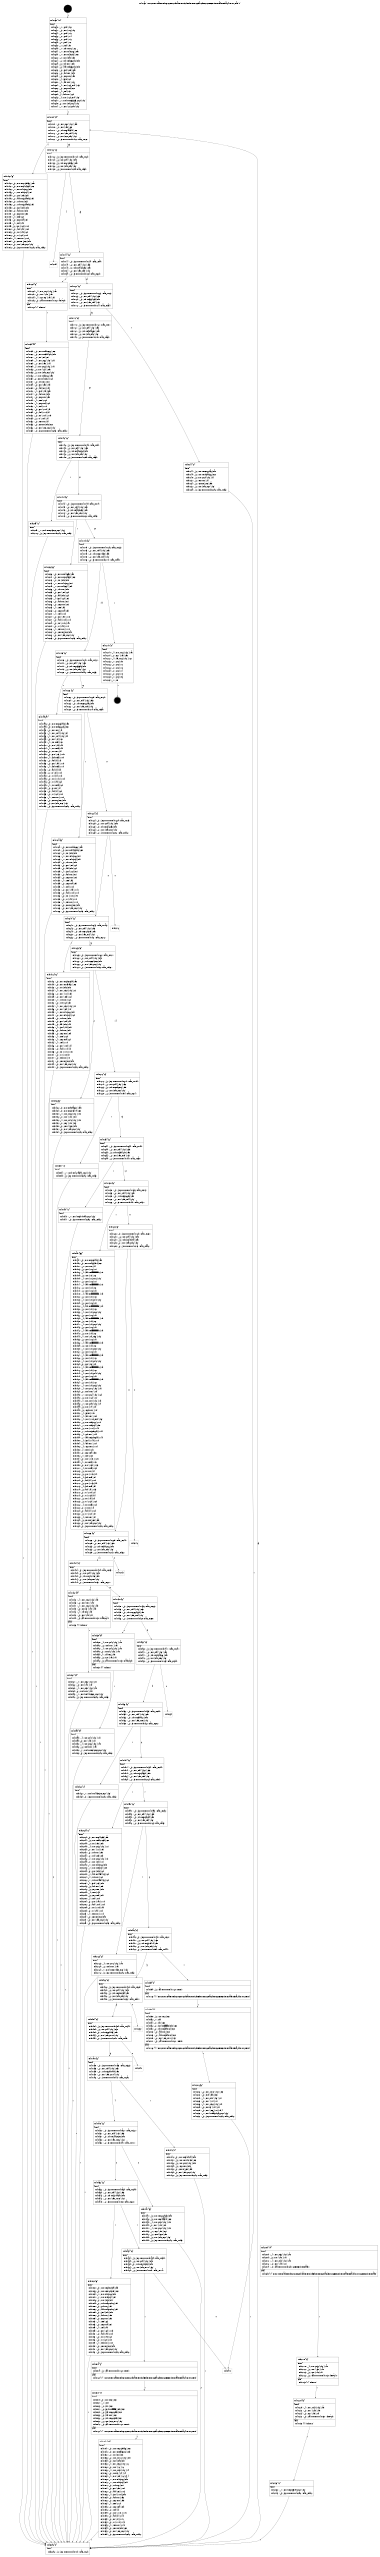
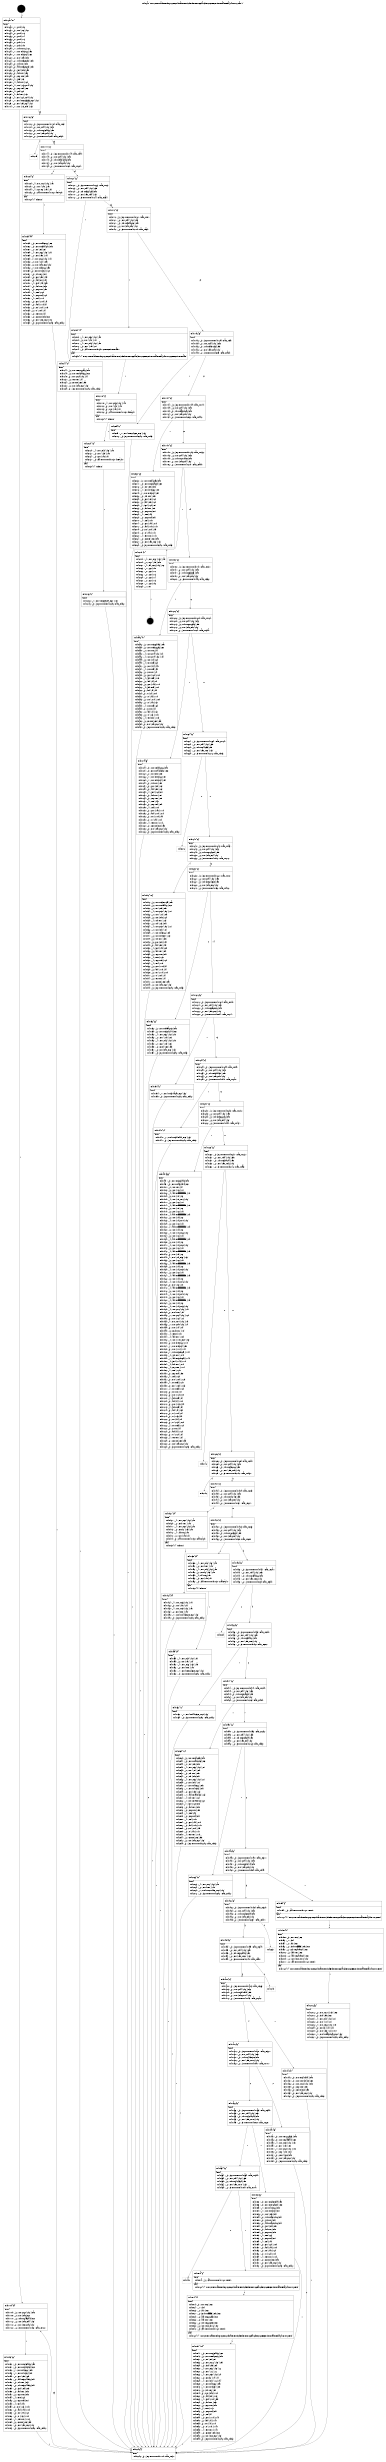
edge "0x40170b [29]" -> "0x401728 [28]": now "0x4016a0 [107]" -> "0x401728 [28]"
edge "0x40177c [28]" -> "0x40210b [19]": added, label "1"
edge "0x401c44 [27]" -> "0x401a70": now "0x401c44 [27]" -> "0x402298 [5]"
